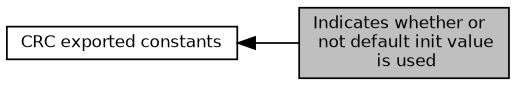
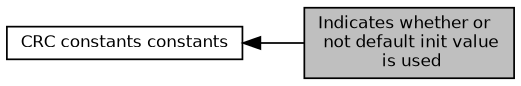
node "CRC exported constants": label "CRC exported constants" -> "CRC constants constants"
